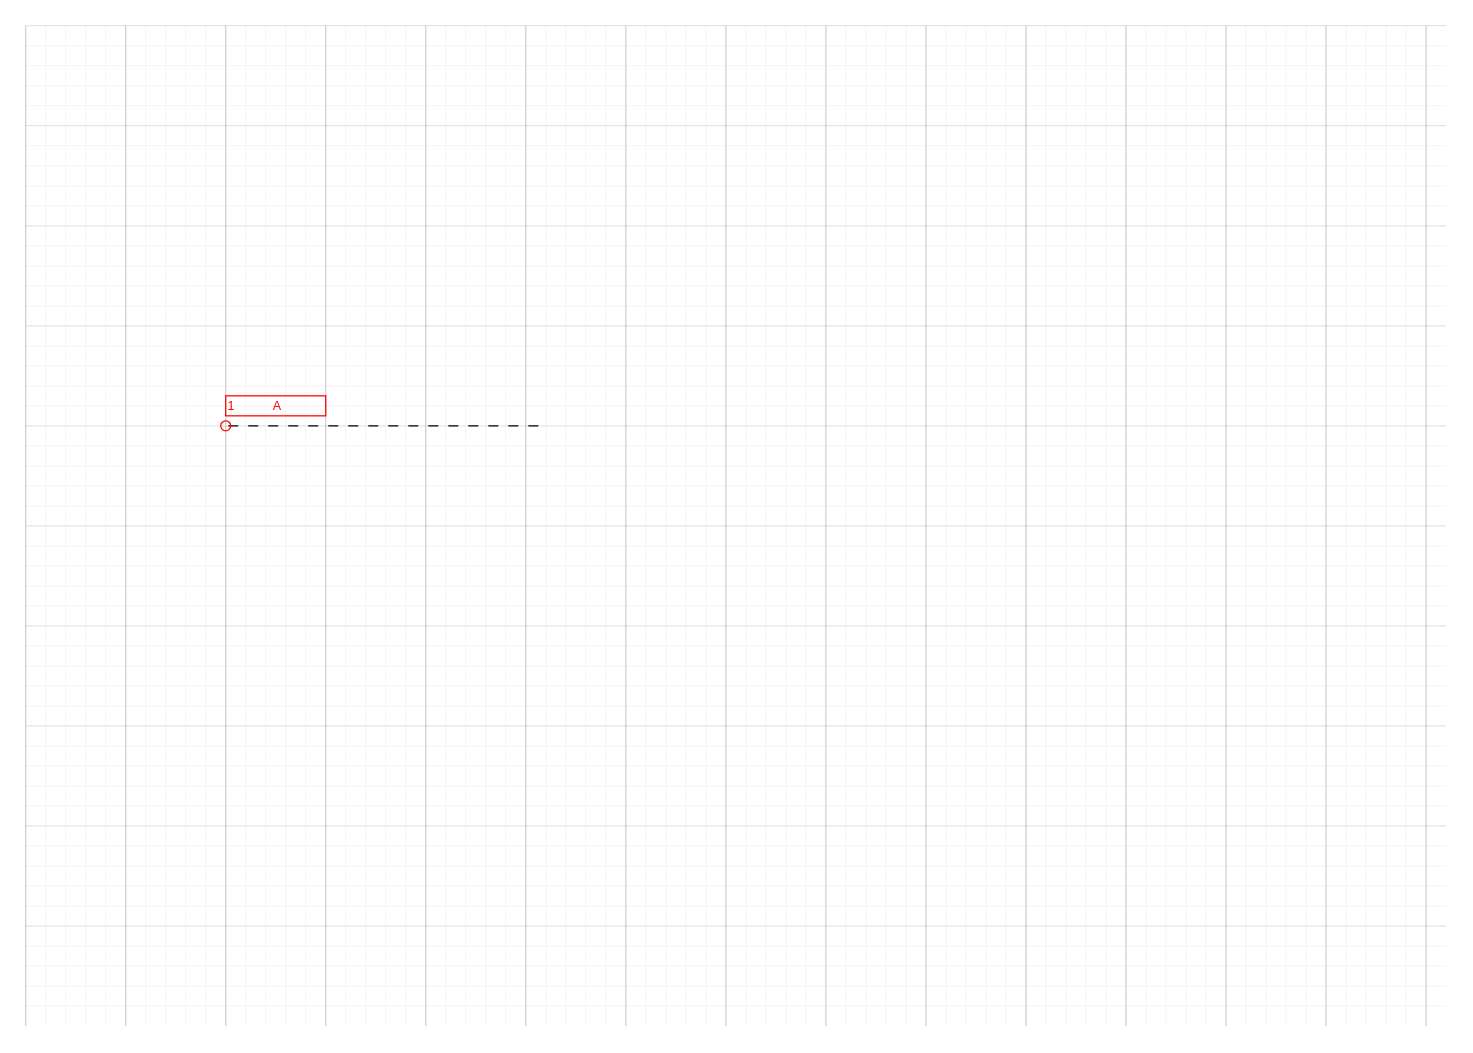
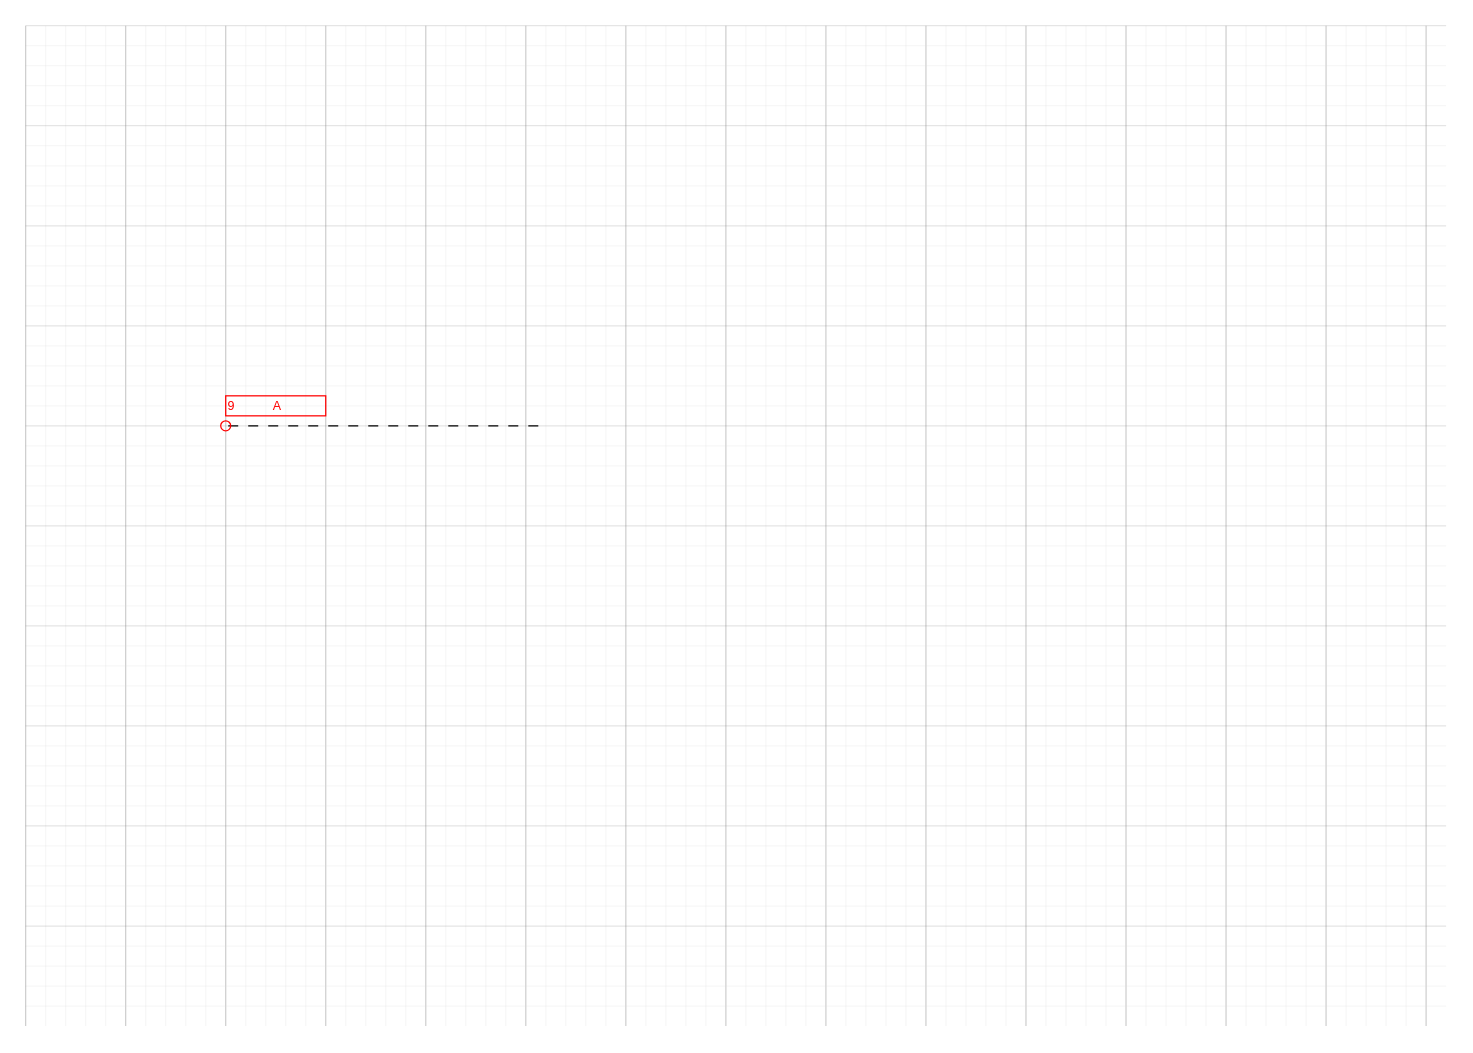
node "1 A": label "1 A" -> "9 A"
